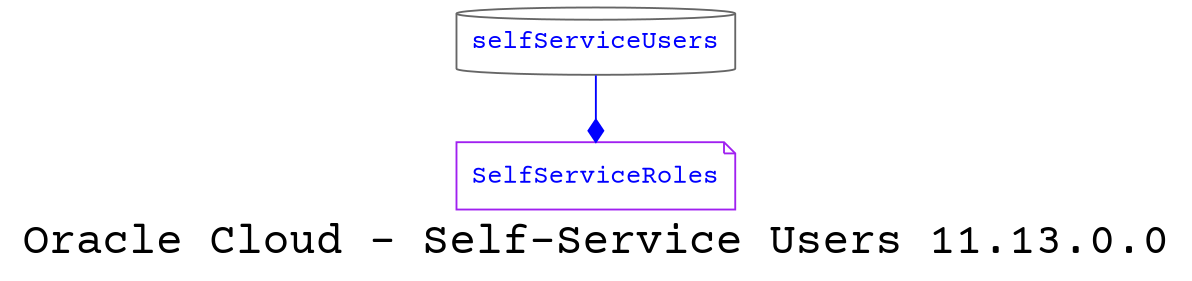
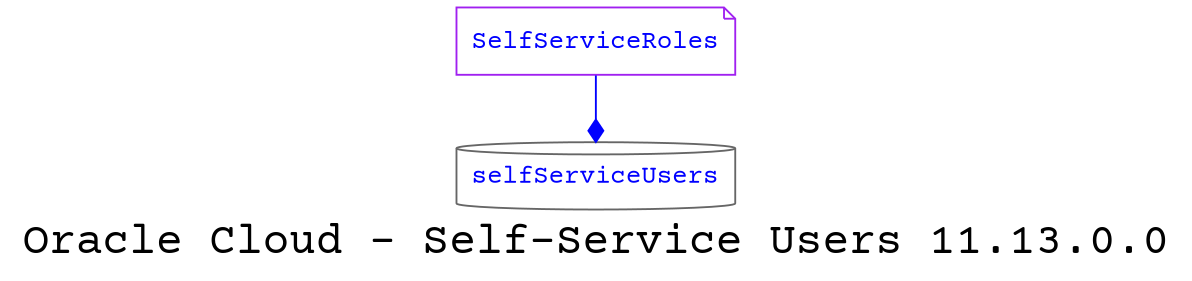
edge "selfServiceUsers" -> "SelfServiceRoles": reversed
